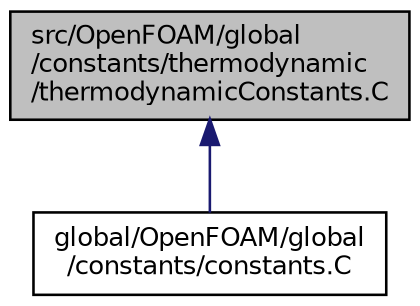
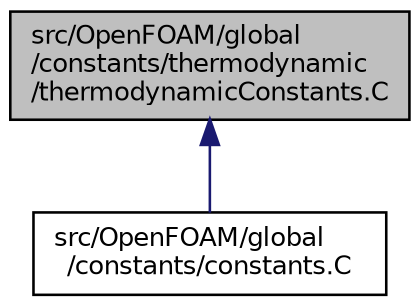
node "global/OpenFOAM/global /constants/constants.C": label "global/OpenFOAM/global /constants/constants.C" -> "src/OpenFOAM/global /constants/constants.C"
